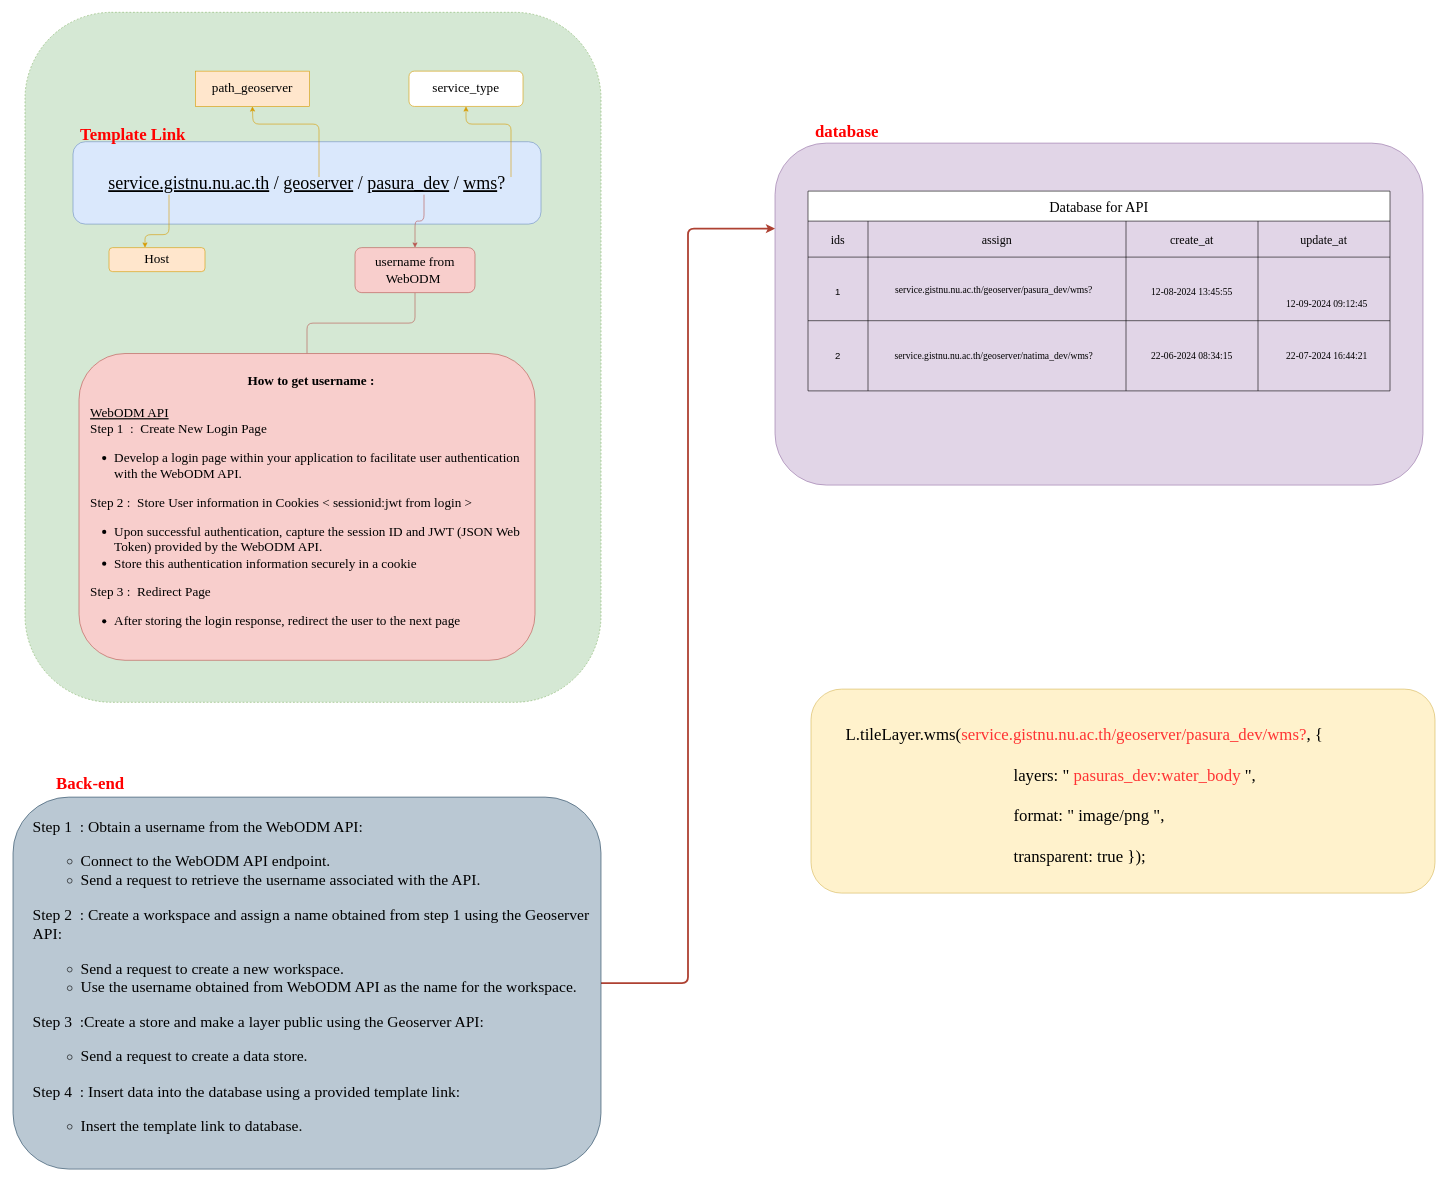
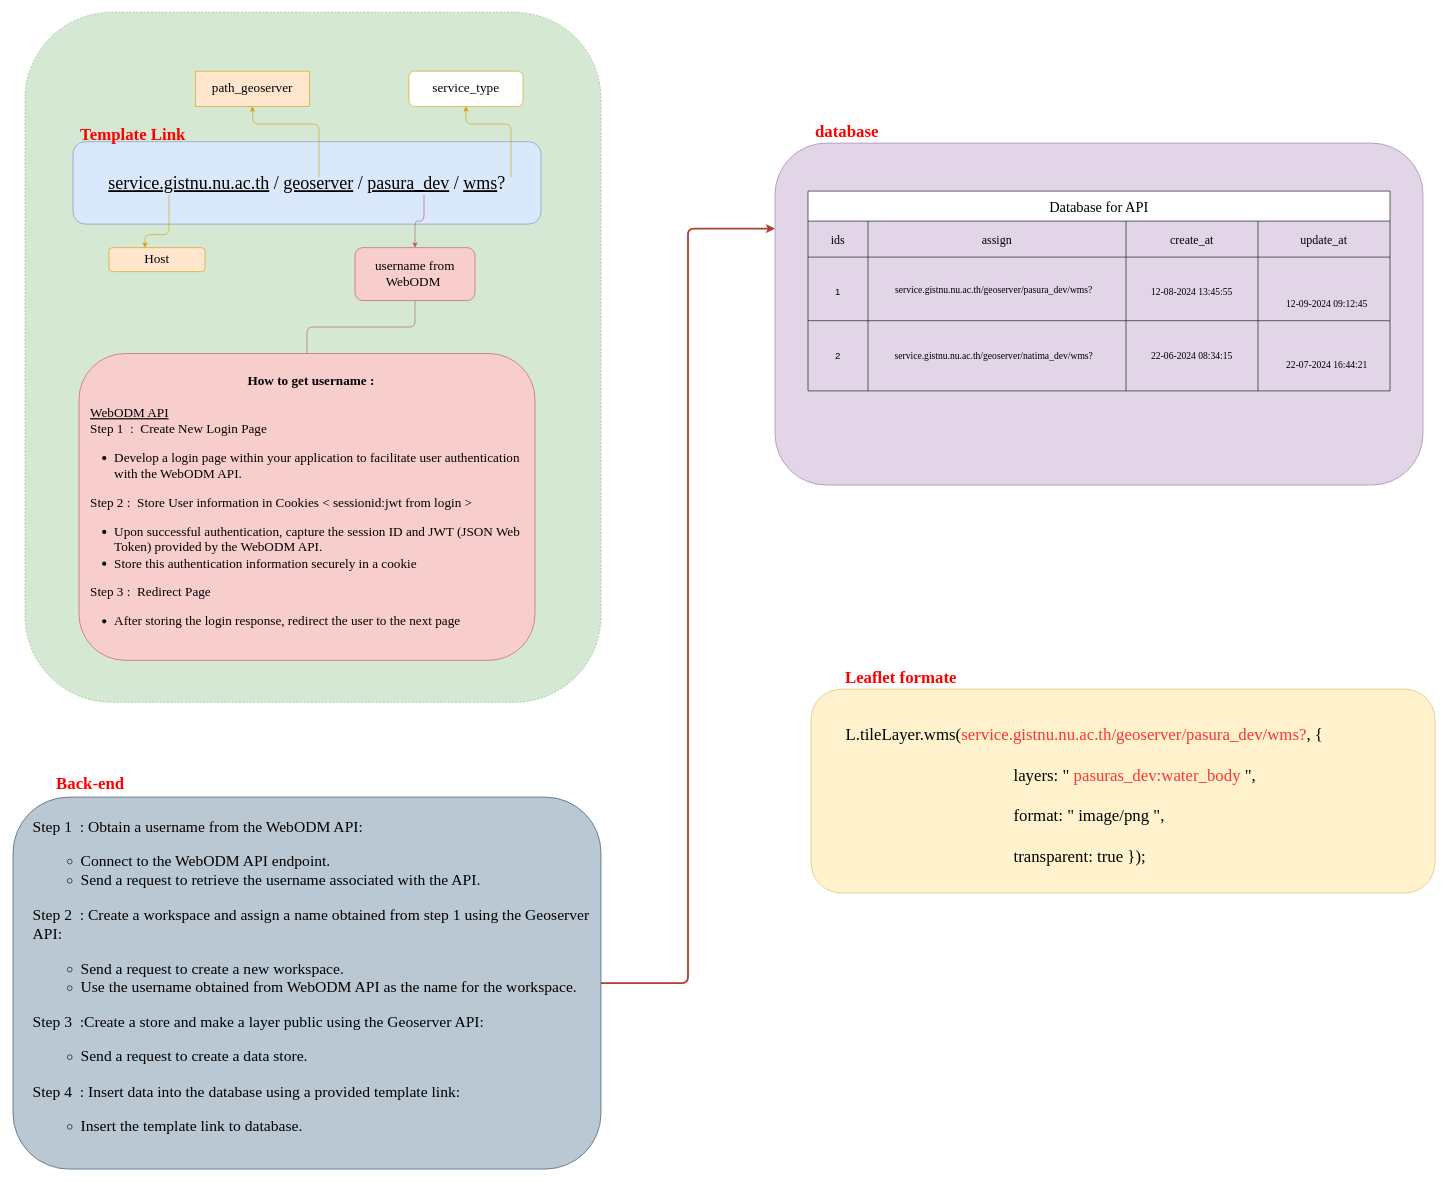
node "username from WebODM": size 120x45 -> 120x53
node "22-07-2024 16:44:21": moved (1327, 356) -> (1327, 365)
node "Leaflet formate": added
